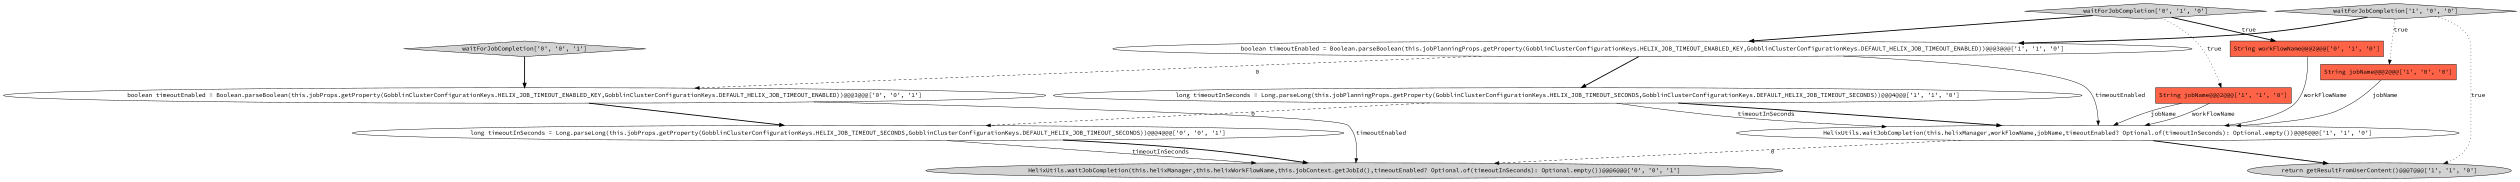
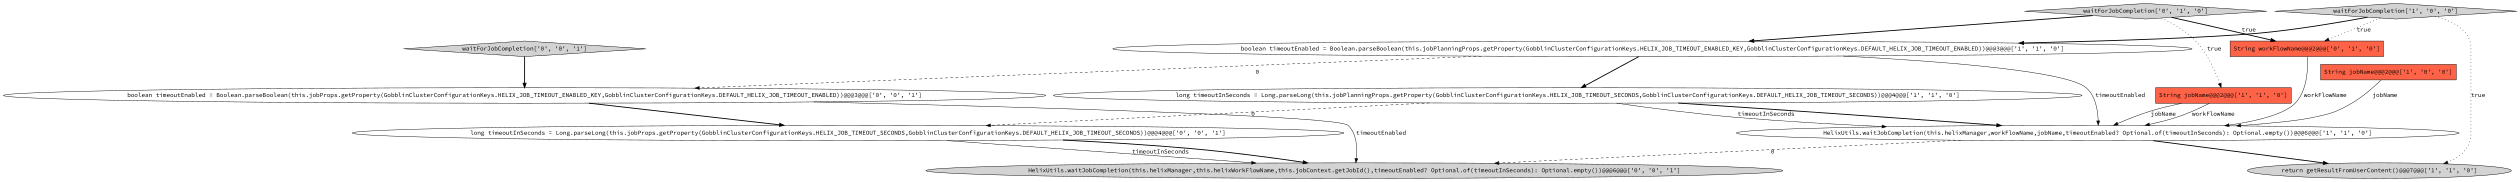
edge "waitForJobCompletion['1', '0', '0']" -> "String jobName@@@2@@@['1', '0', '0']": now "waitForJobCompletion['1', '0', '0']" -> "String workFlowName@@@2@@@['0', '1', '0']"
